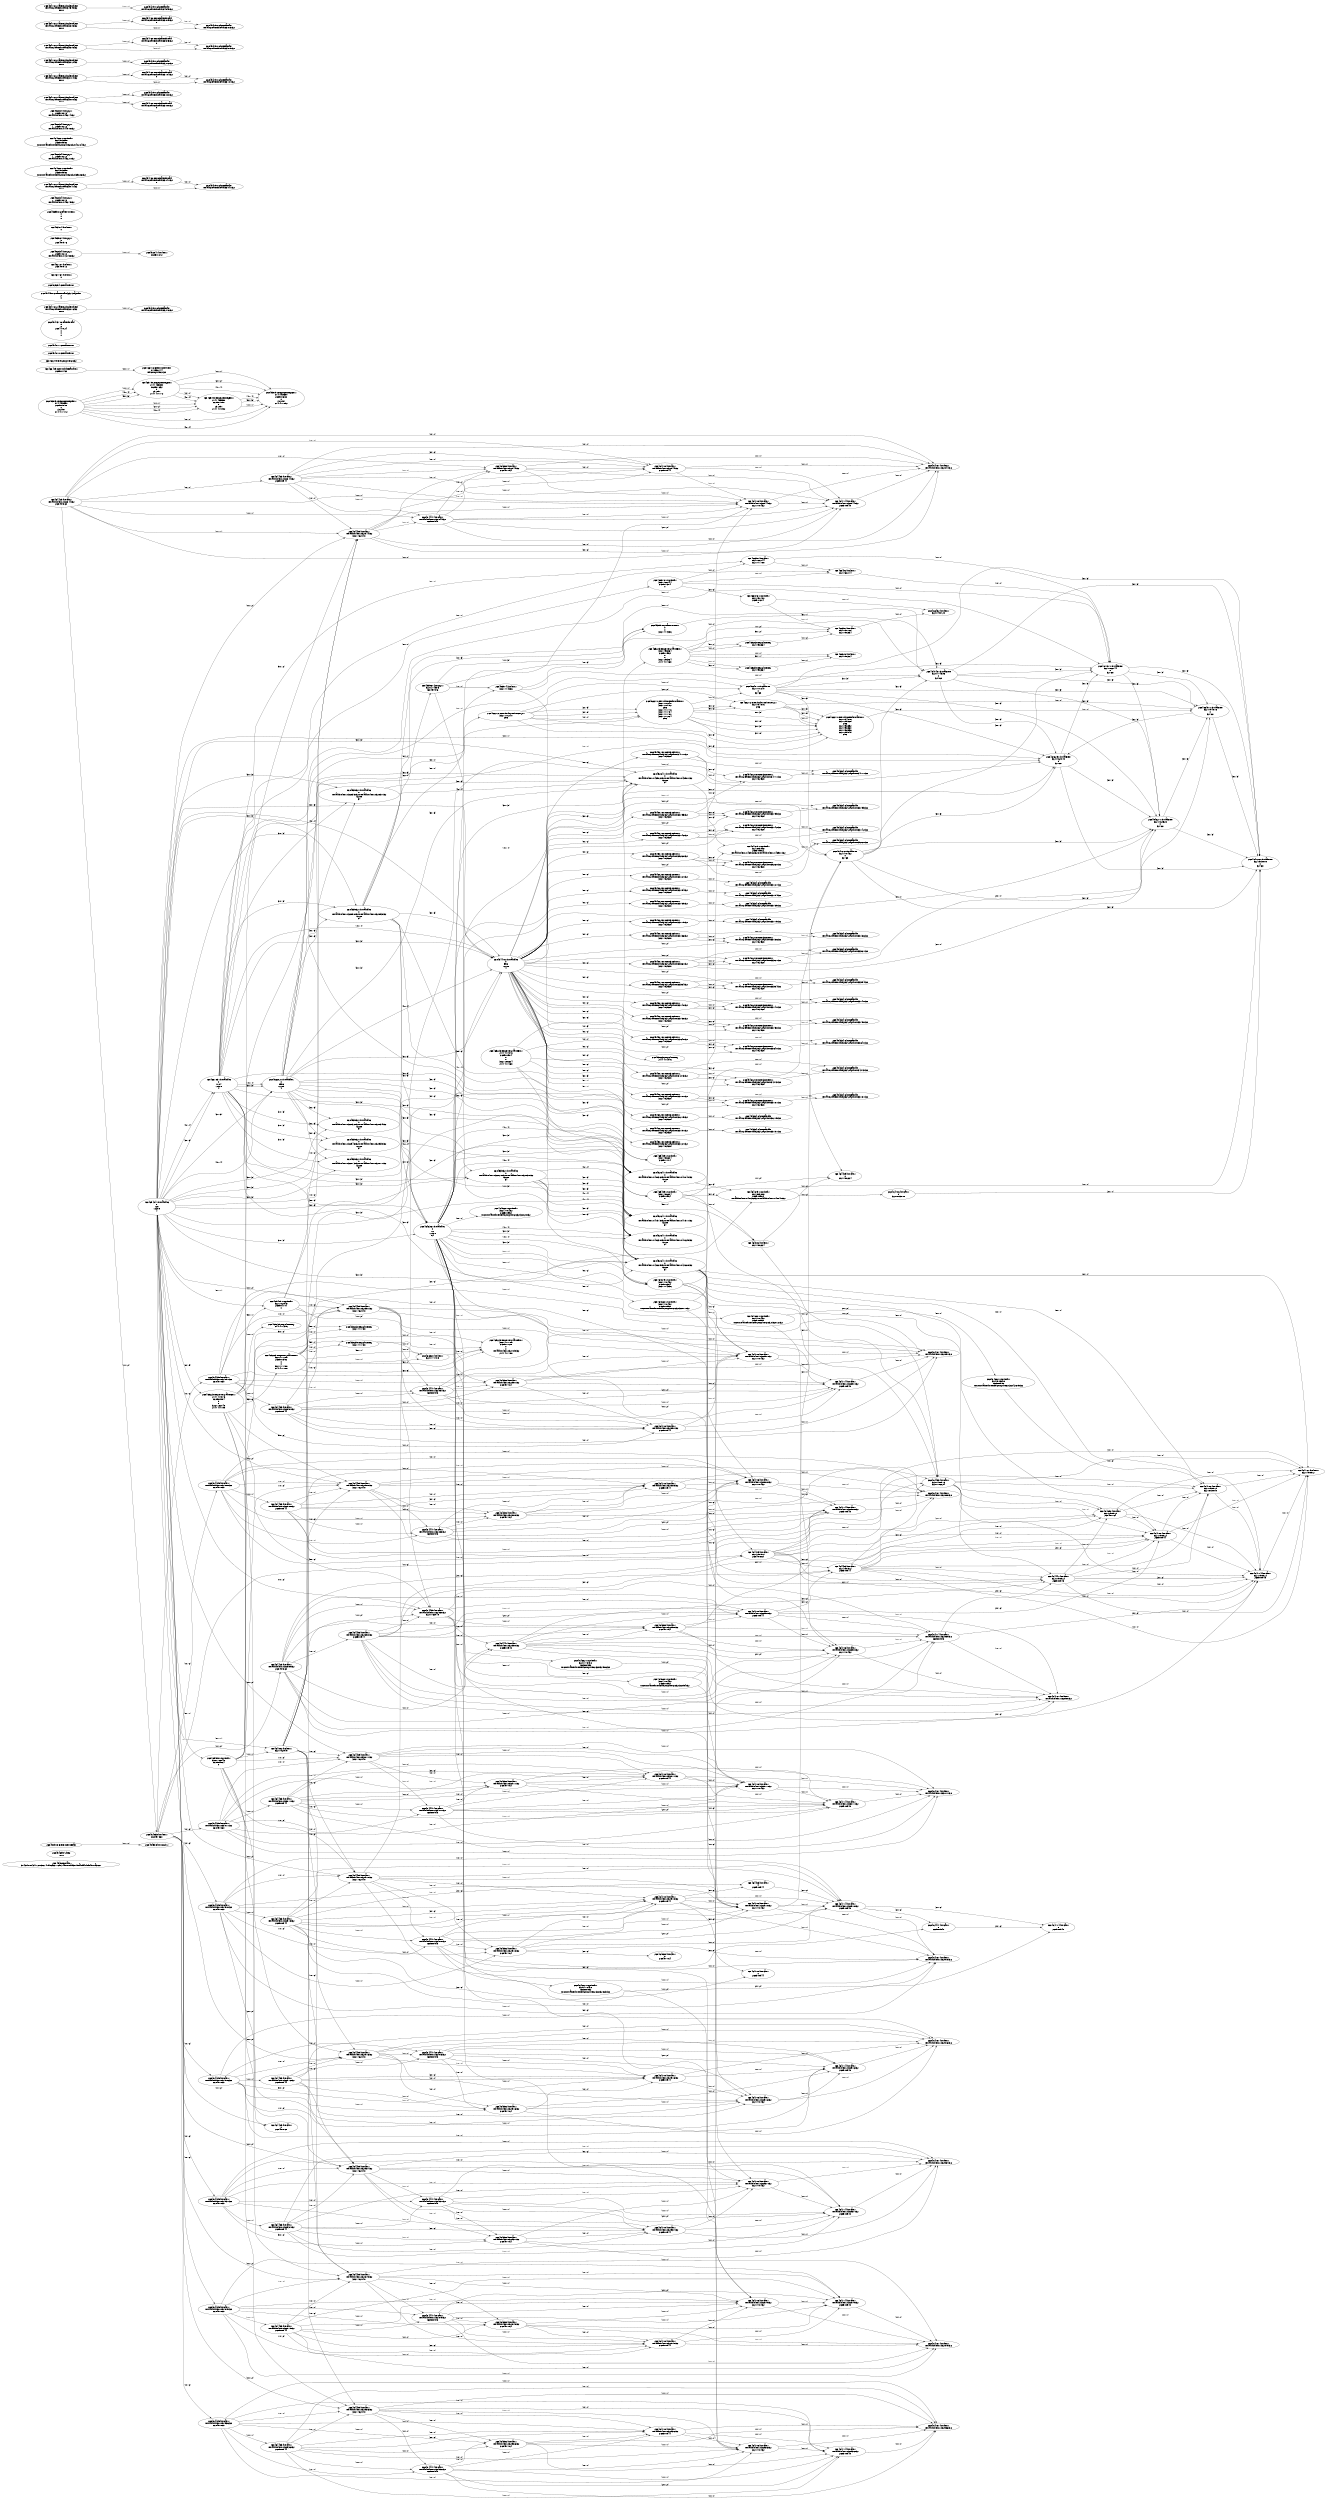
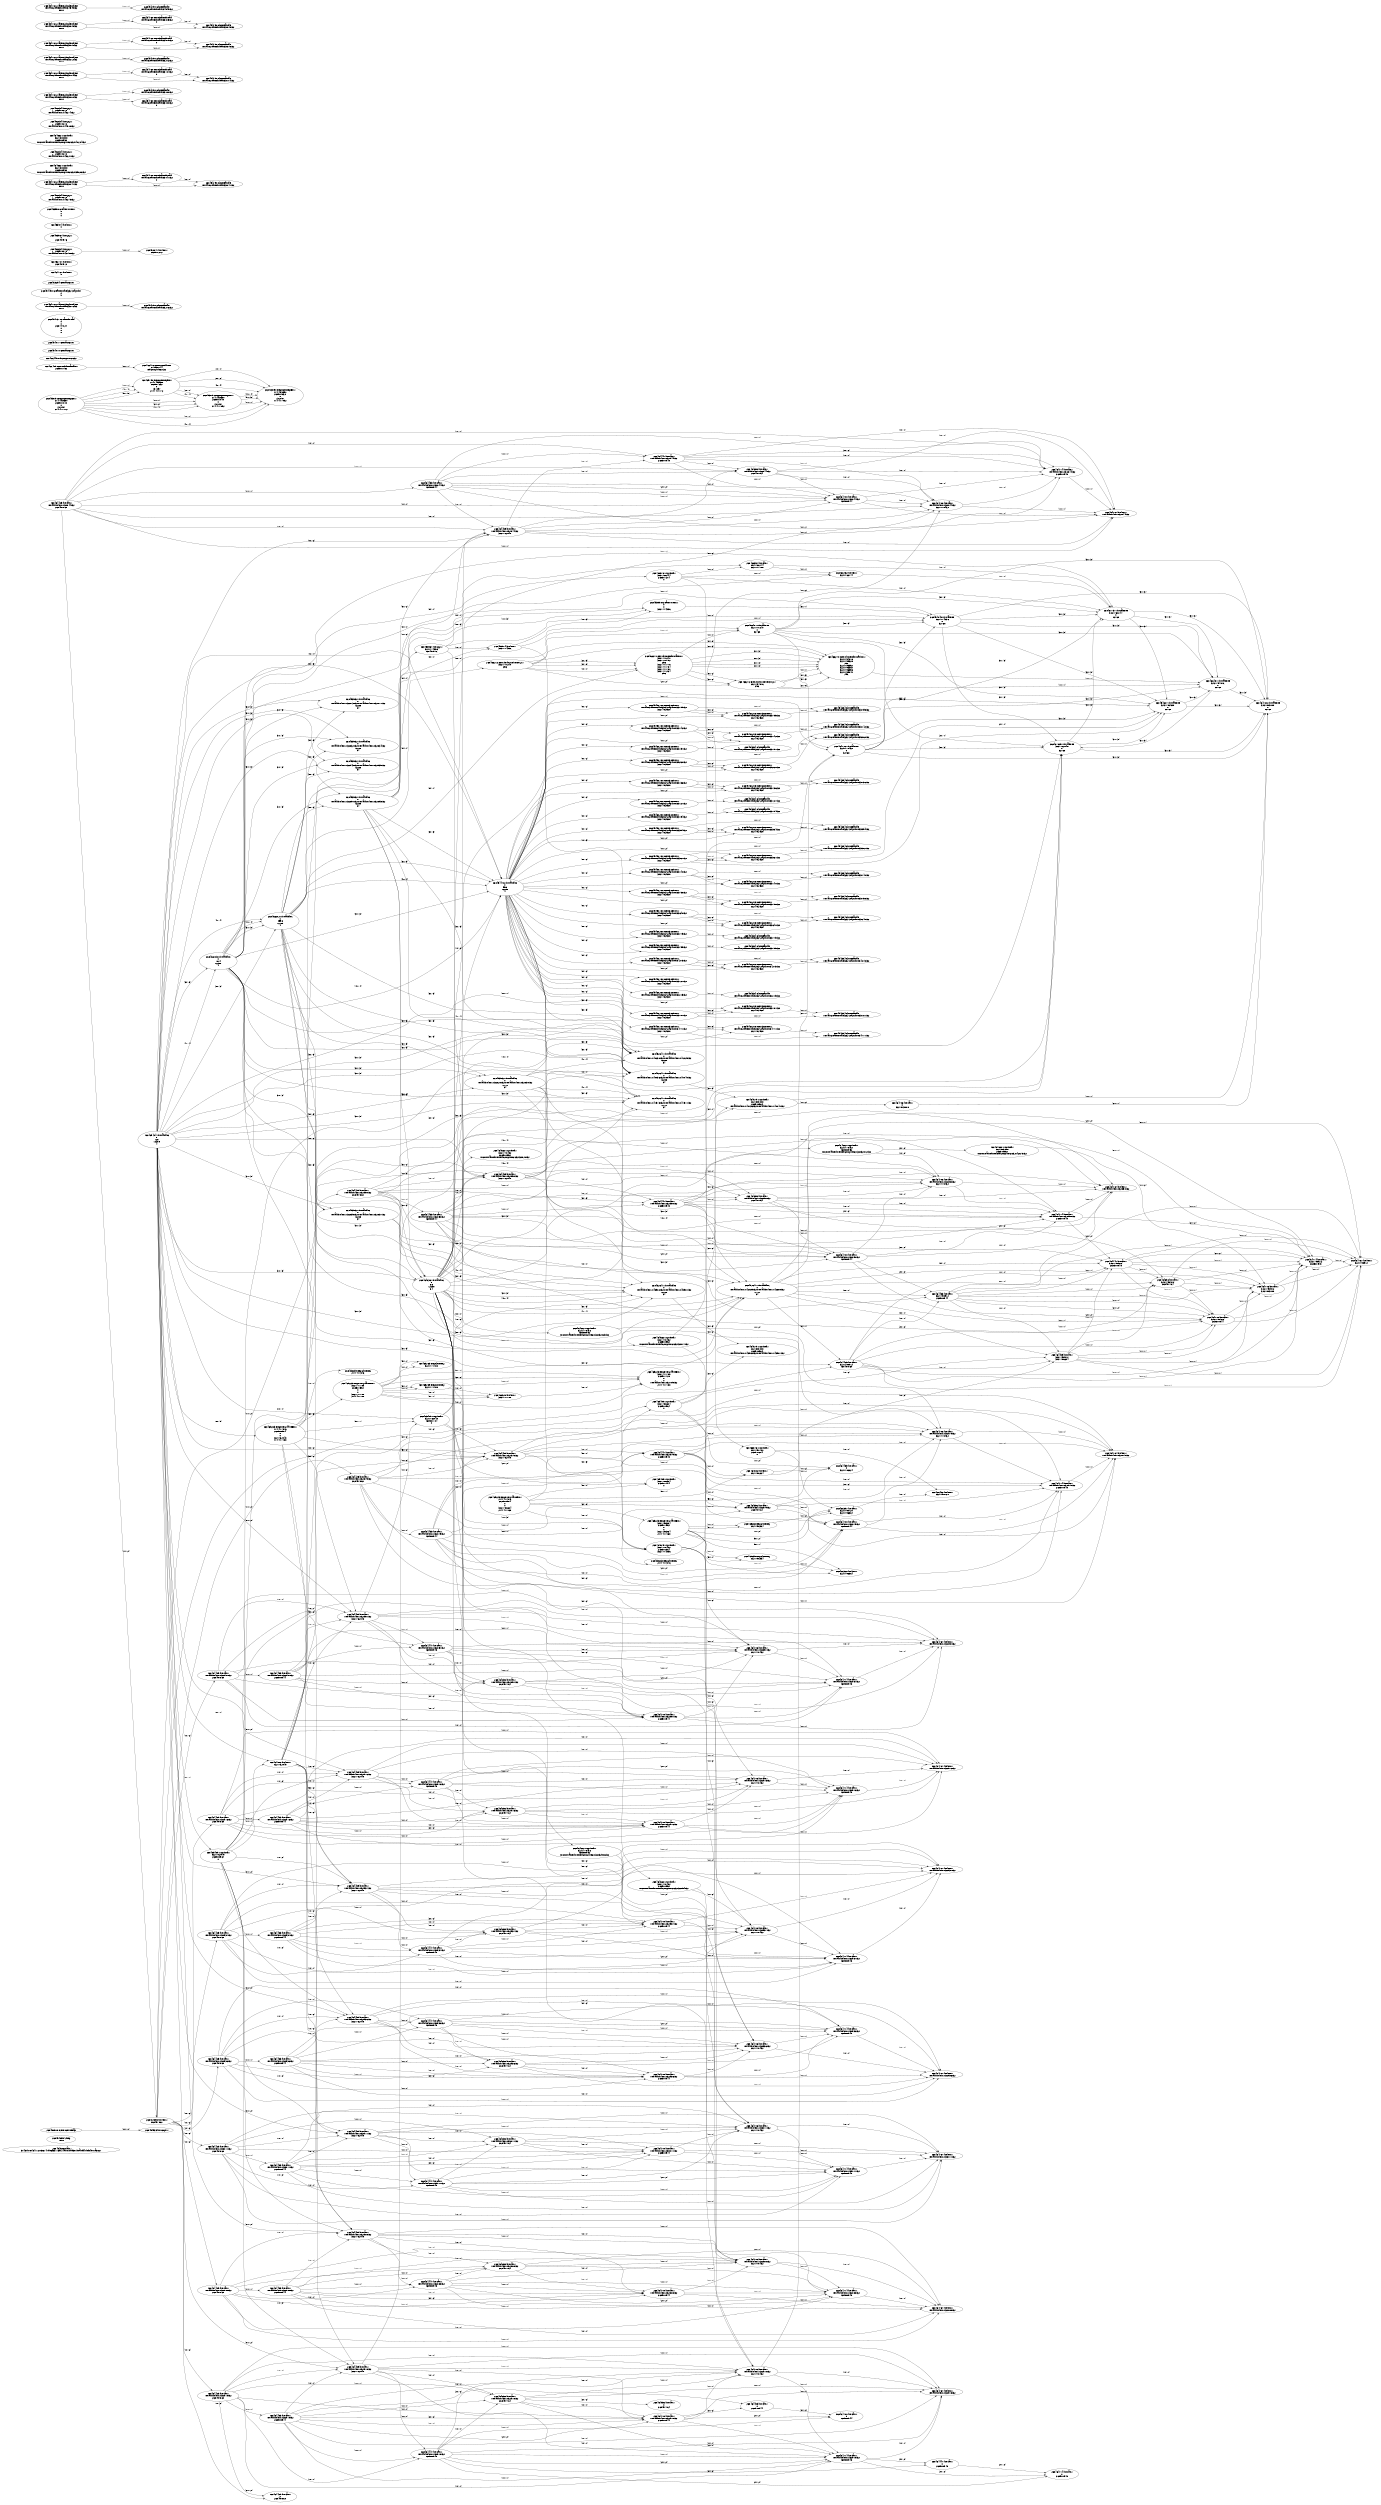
edge "268465489.wsprintfW 3221762048 268501104 0" -> "268464439.lstrcatW retval_lstrlenW_32851_32 3221762048": reversed
edge "268464692.lstrcatW retval_lstrlenW_32888_32 268497764" -> "268464439.lstrcatW 3221798912 3221786624": now "268464692.lstrcatW retval_lstrlenW_32888_32 268497764" -> "268464767.lstrlenW retval_lstrlenW_32888_32"
edge "268464433.lstrcatW 0 268500944" -> "268464714.lstrcatW retval_lstrlenW_32918_32 268500948": now "268464433.lstrcatW 0 268500944" -> "268464700.lstrcatW 0 268500944"
